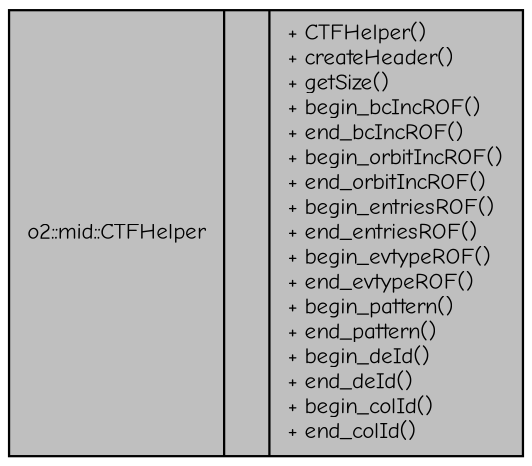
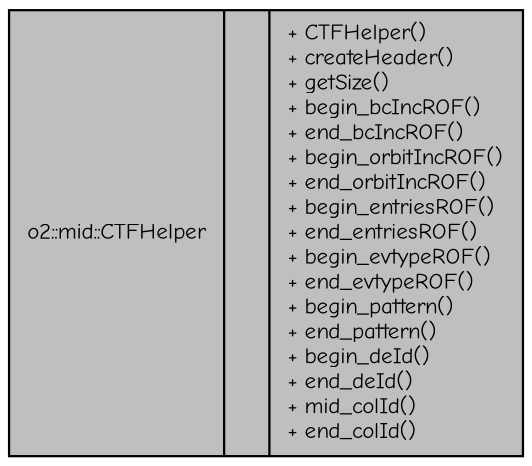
node "o2::mid::CTFHelper": text "+ begin_colId()" -> "+ mid_colId()"
